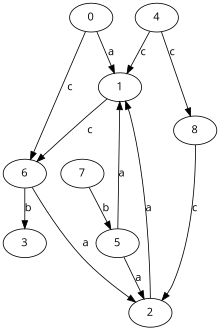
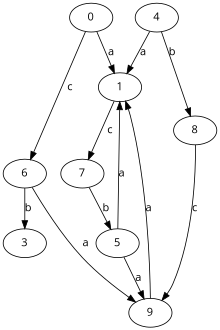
edge "4" -> "1": label "c" -> "a"
edge "4" -> "8": label "c" -> "b"
edge "1" -> "6": now "1" -> "7"
node "2": label "2" -> "9"
